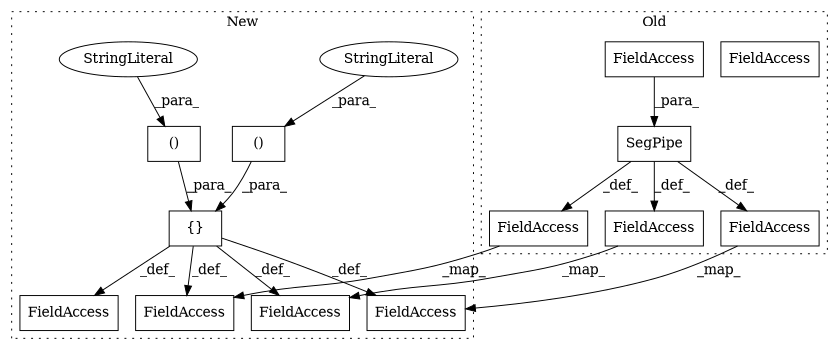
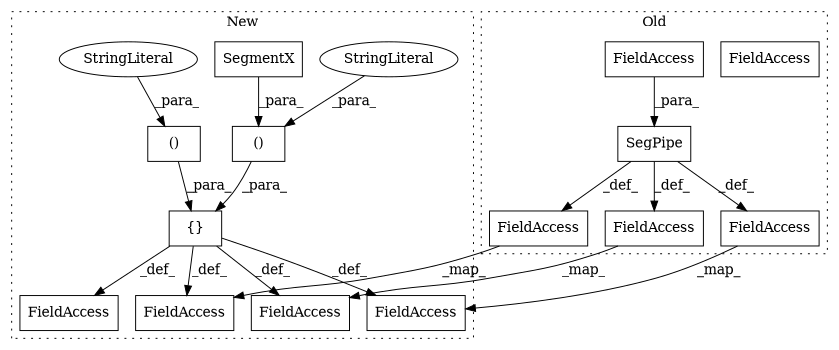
node "SegmentX": added
